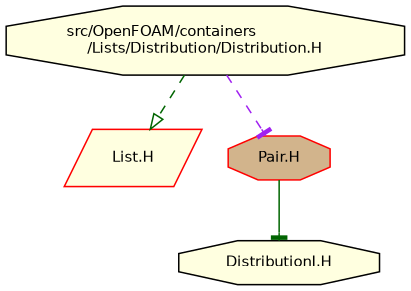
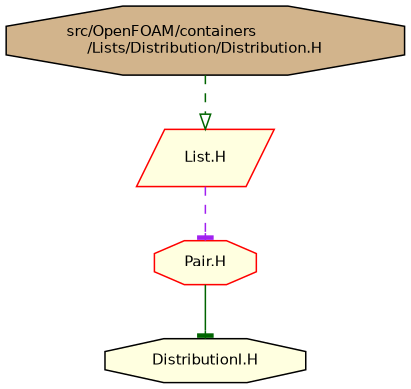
node "src/OpenFOAM/containers /Lists/Distribution/Distribution.H": fillcolor lightyellow -> tan
edge "src/OpenFOAM/containers /Lists/Distribution/Distribution.H" -> "Pair.H": now "List.H" -> "Pair.H"
node "Pair.H": fillcolor tan -> lightyellow
